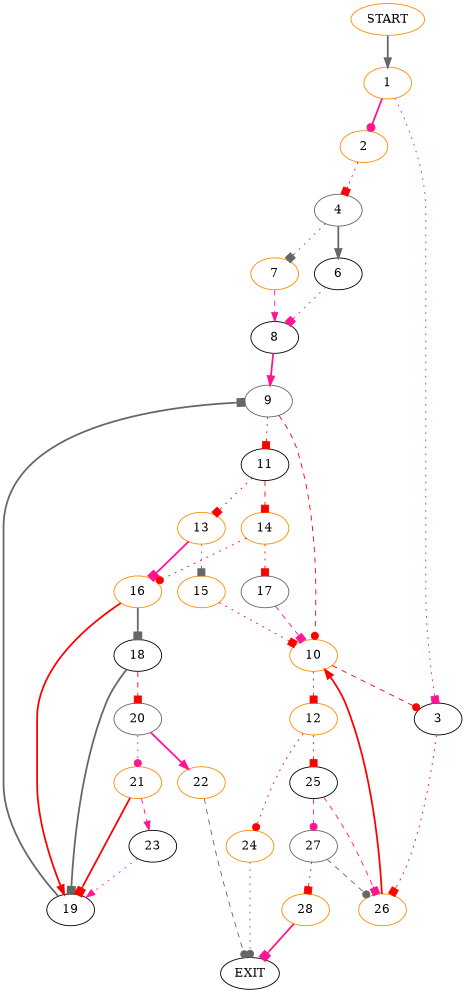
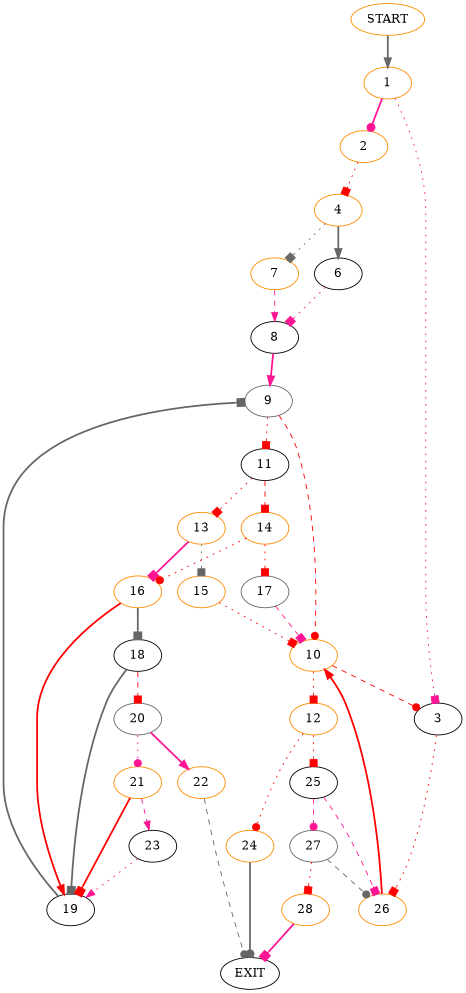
node "4": color gray40 -> darkorange
edge "24" -> "EXIT": style dotted -> bold
